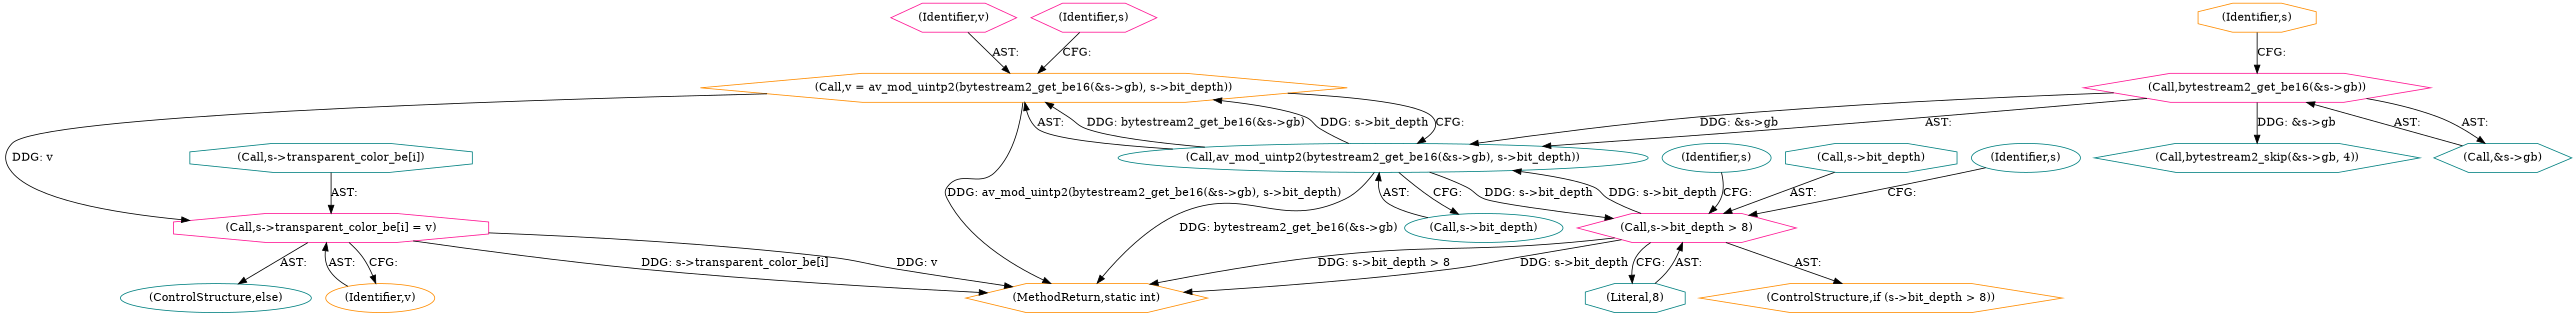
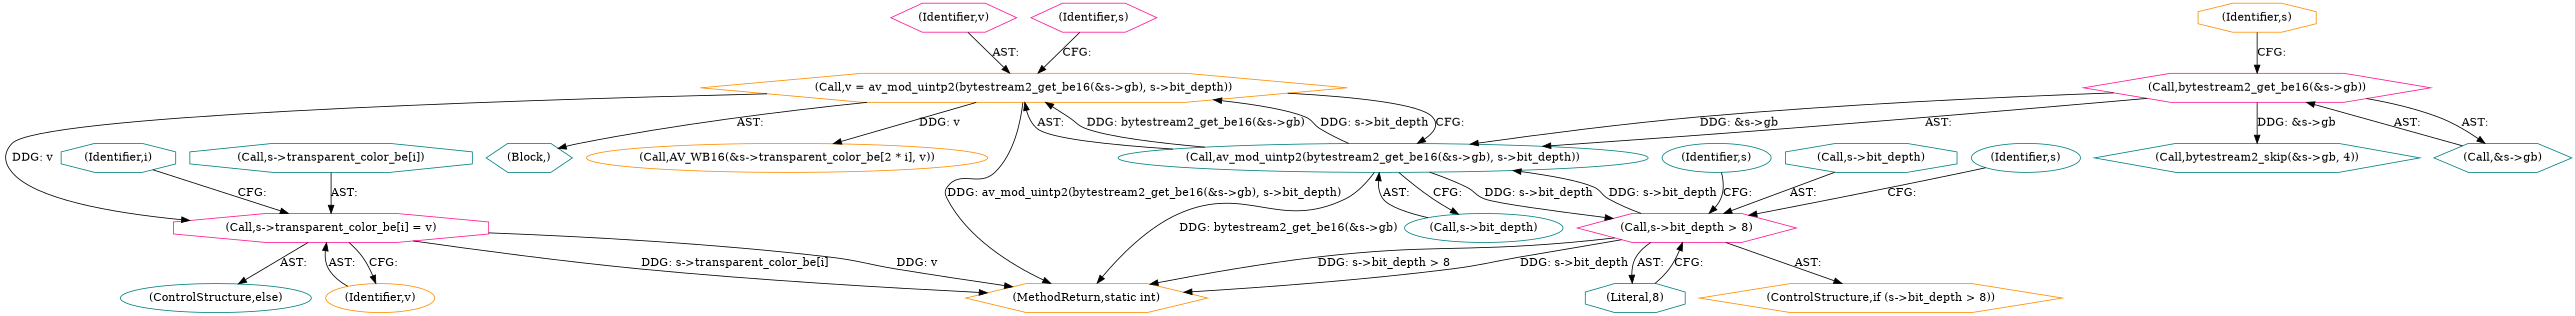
node "(Identifier,i)": added
node "(Block,)": added
node "(Call,AV_WB16(&s->transparent_color_be[2 * i], v))": added
edge "(Call,s->bit_depth > 8)" -> "(Literal,8)": label "CFG: " -> "AST: "
edge "(Literal,8)" -> "(Call,s->bit_depth > 8)": label "AST: " -> "CFG: "
